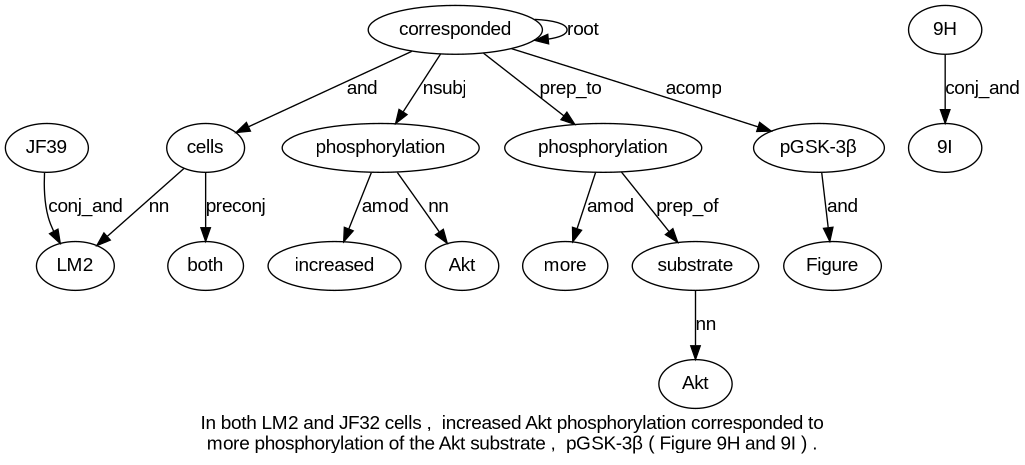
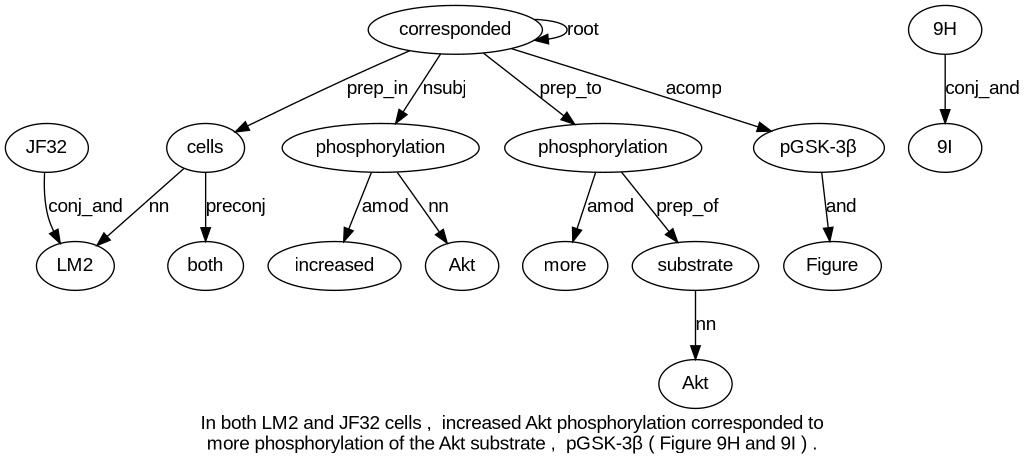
edge "corresponded" -> "cells": label "and" -> "prep_in"
node "JF39": label "JF39" -> "JF32"
